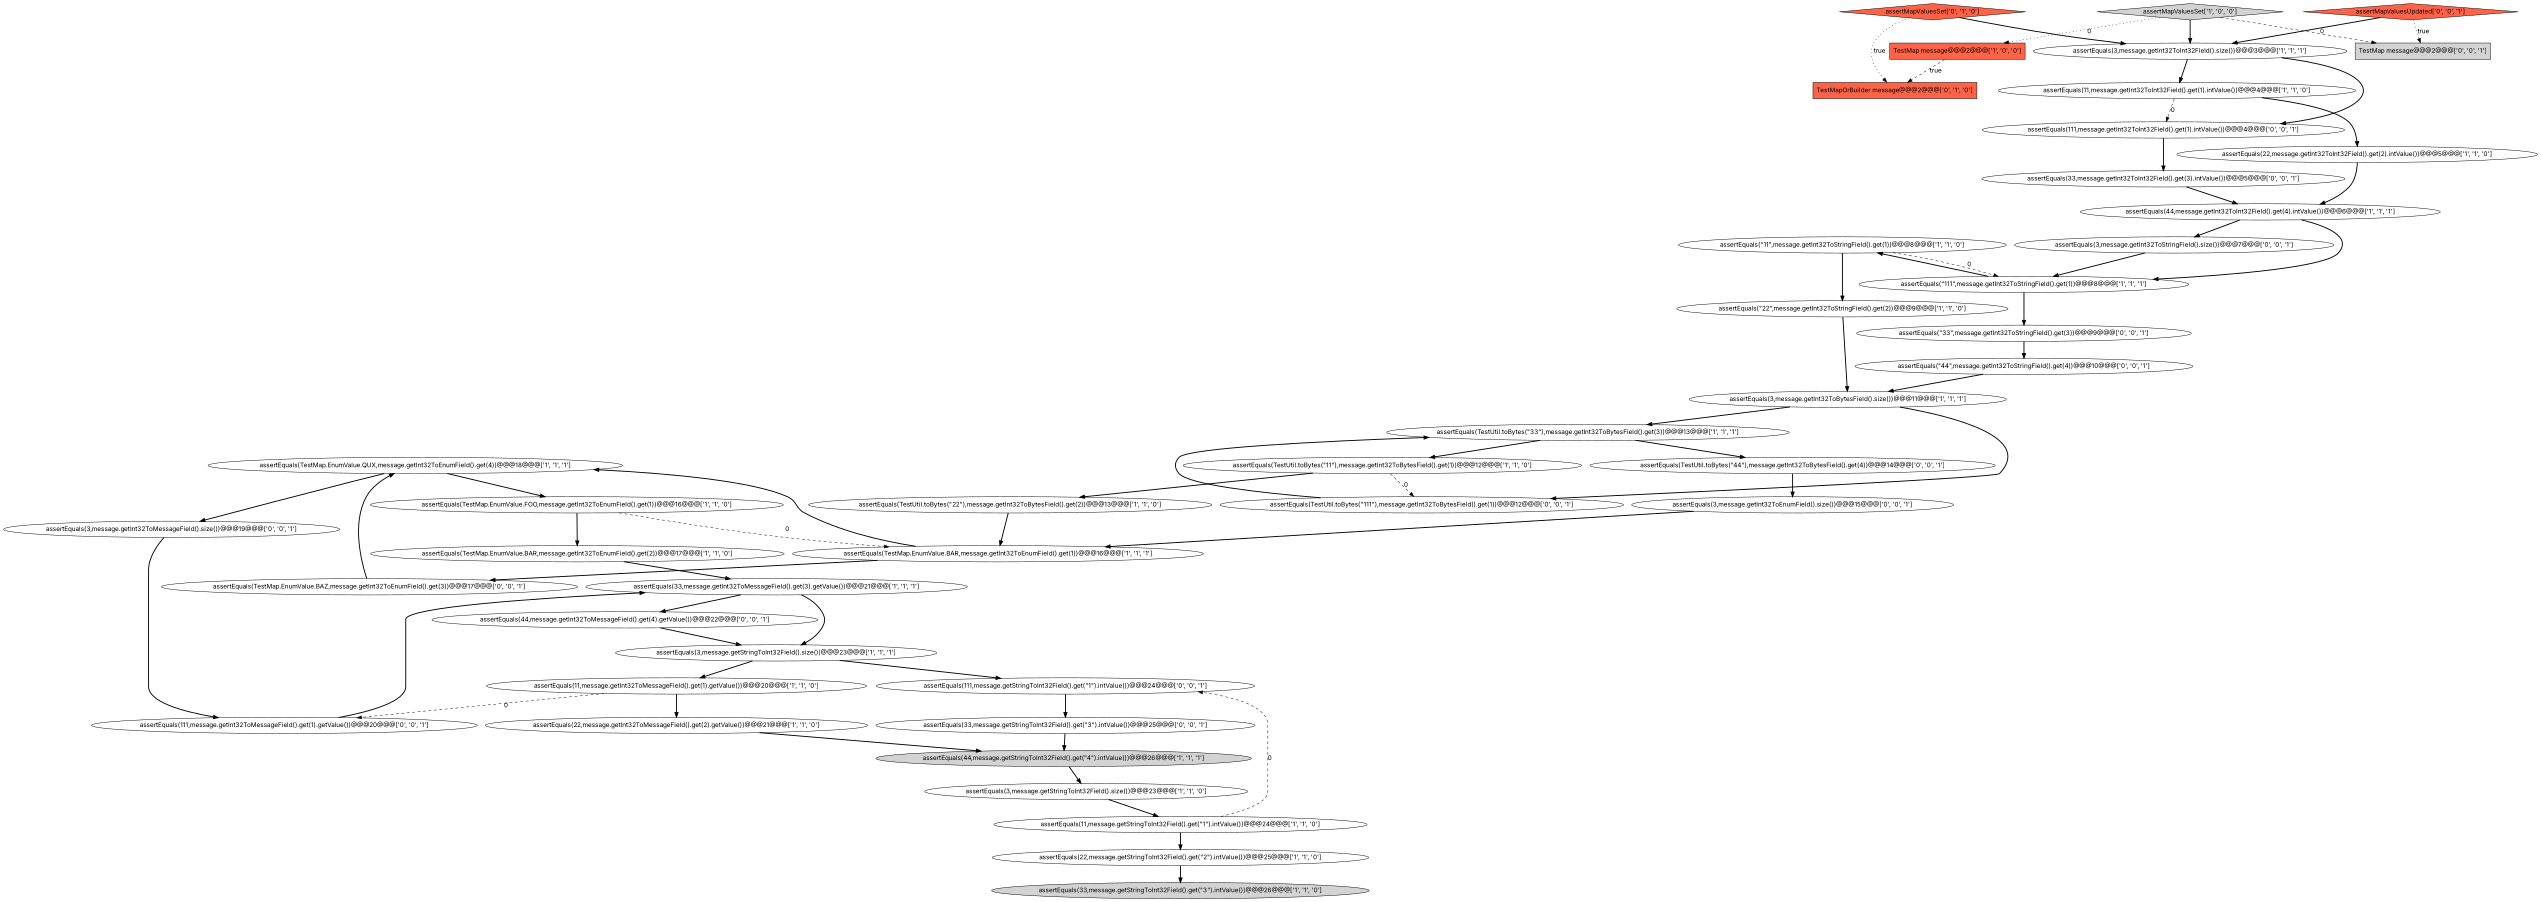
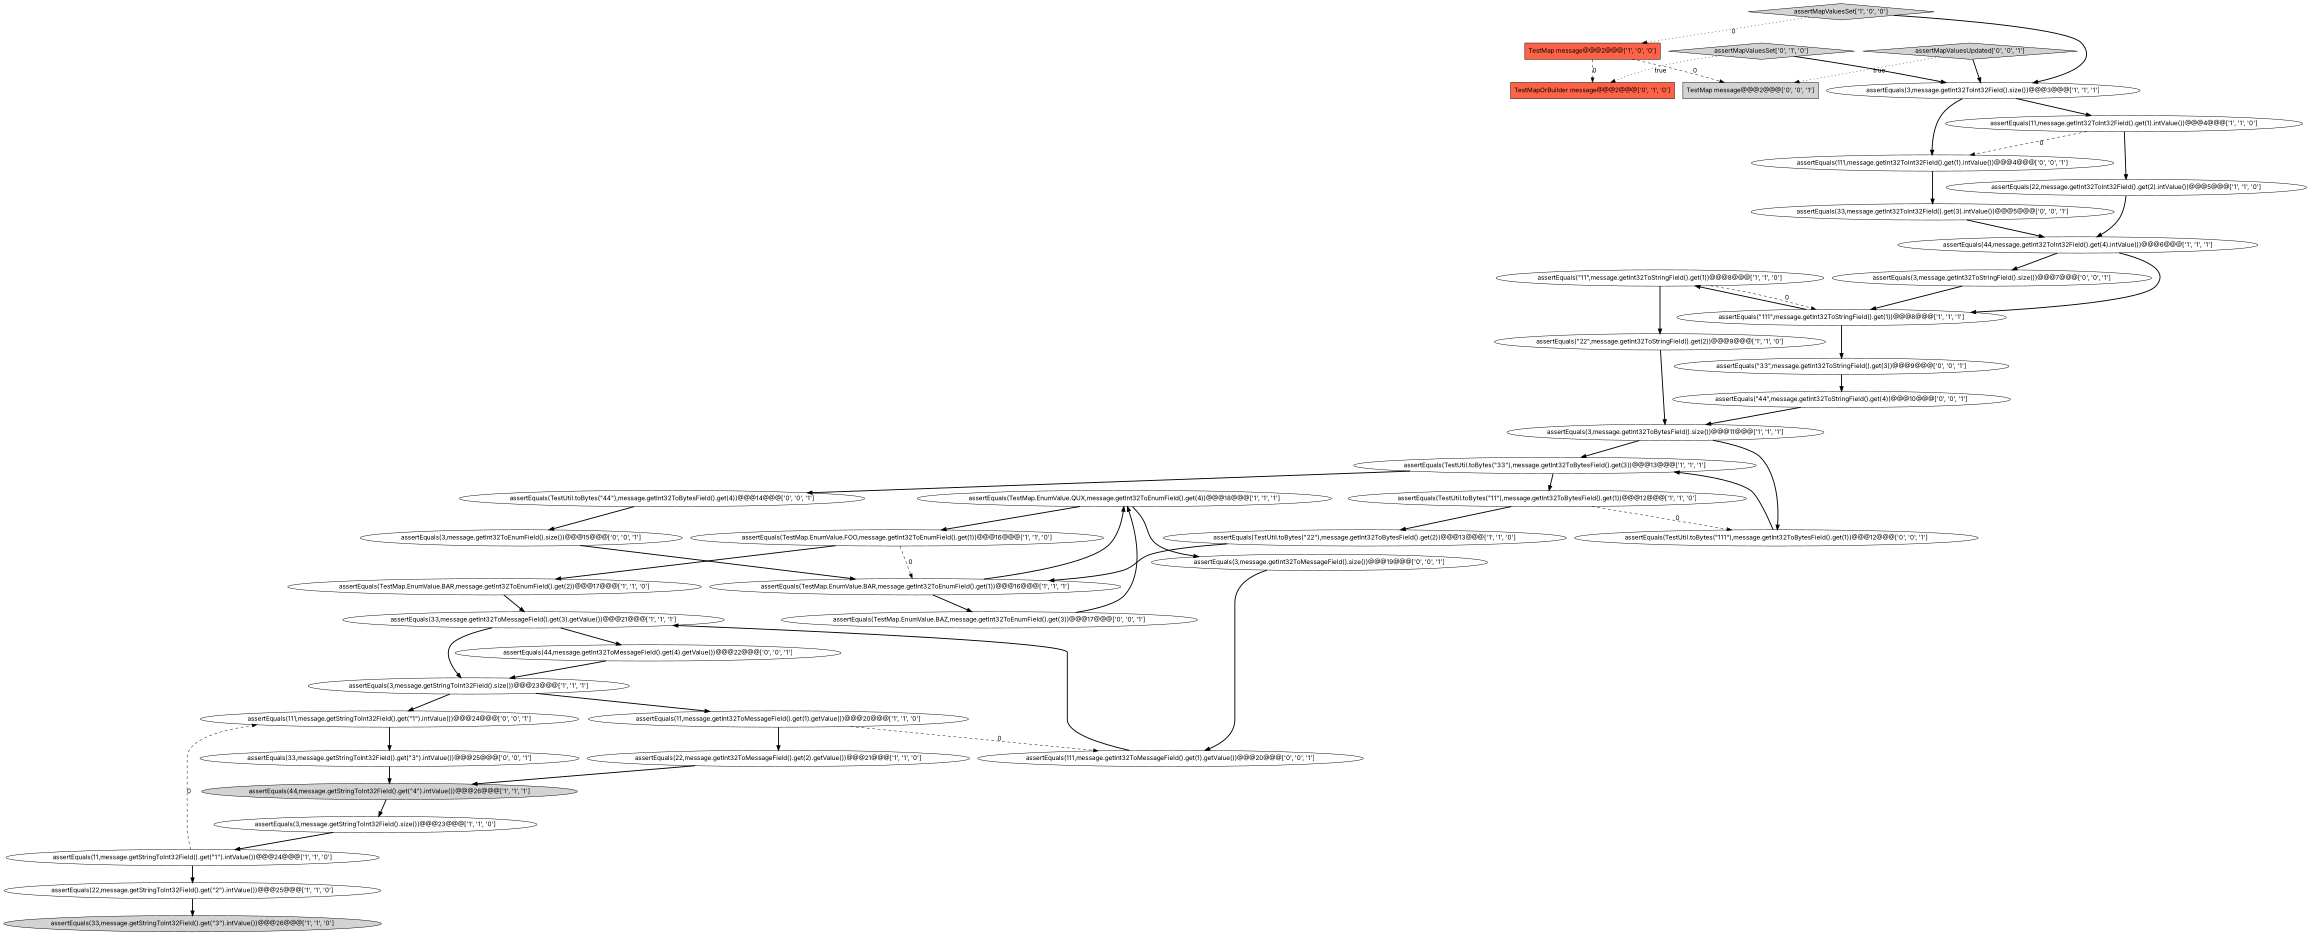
node "assertMapValuesSet['0', '1', '0']": fillcolor tomato -> lightgray
node "assertMapValuesUpdated['0', '0', '1']": fillcolor tomato -> lightgray
edge "assertMapValuesSet['1', '0', '0']" -> "TestMap message@@@2@@@['0', '0', '1']": now "TestMap message@@@2@@@['1', '0', '0']" -> "TestMap message@@@2@@@['0', '0', '1']"
edge "TestMap message@@@2@@@['1', '0', '0']" -> "TestMapOrBuilder message@@@2@@@['0', '1', '0']": label "true" -> "0"
